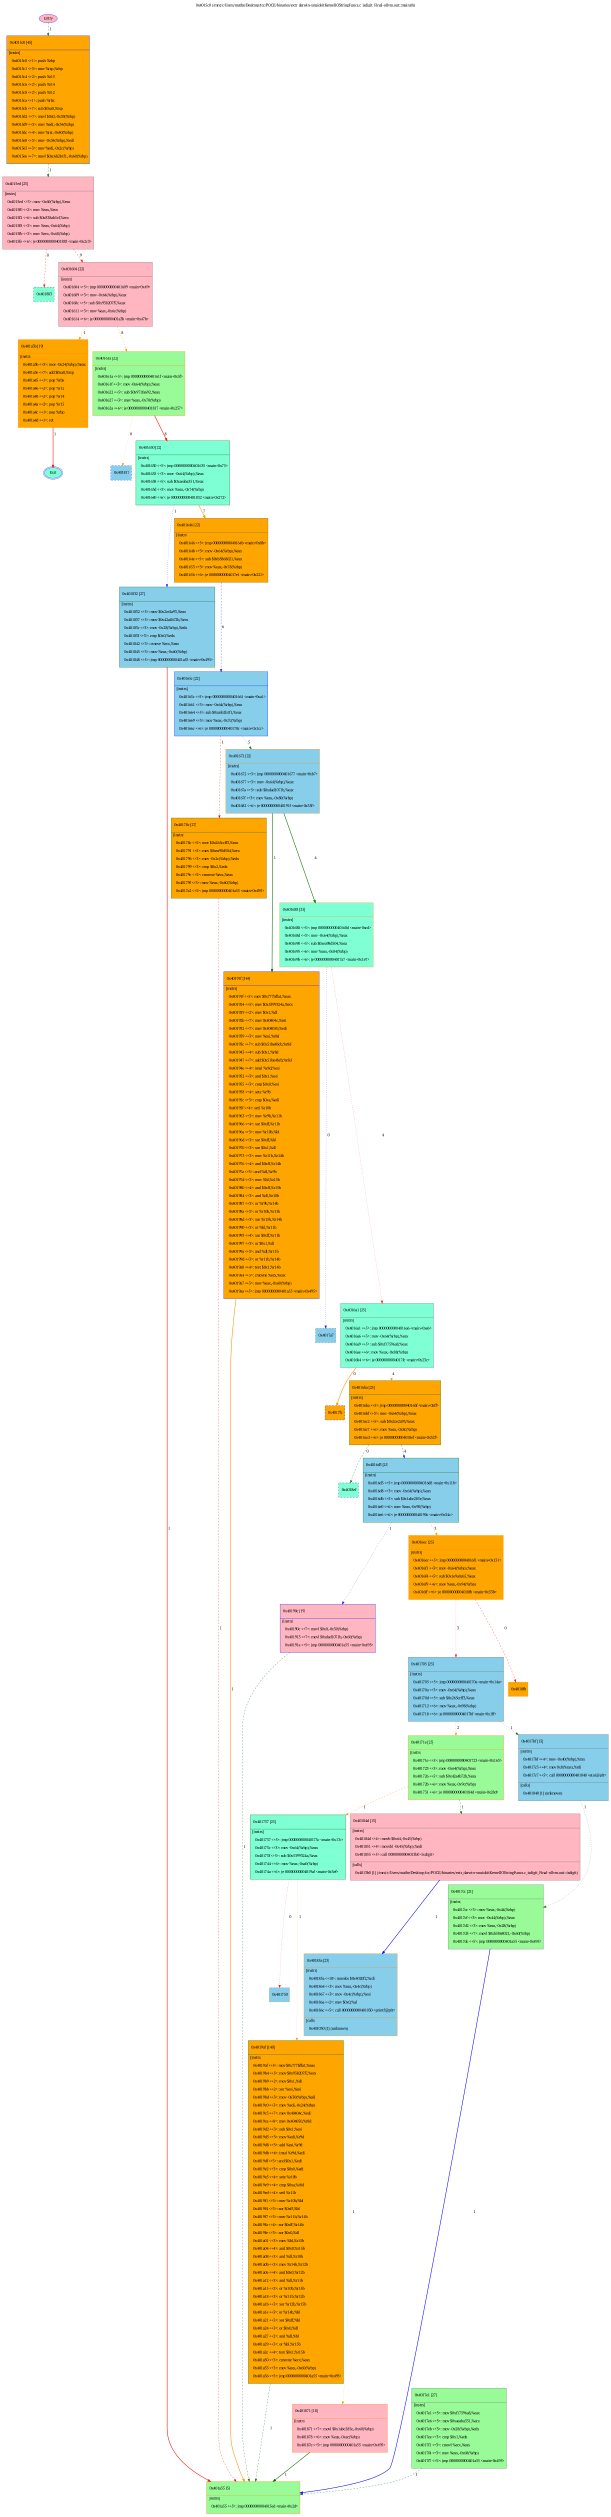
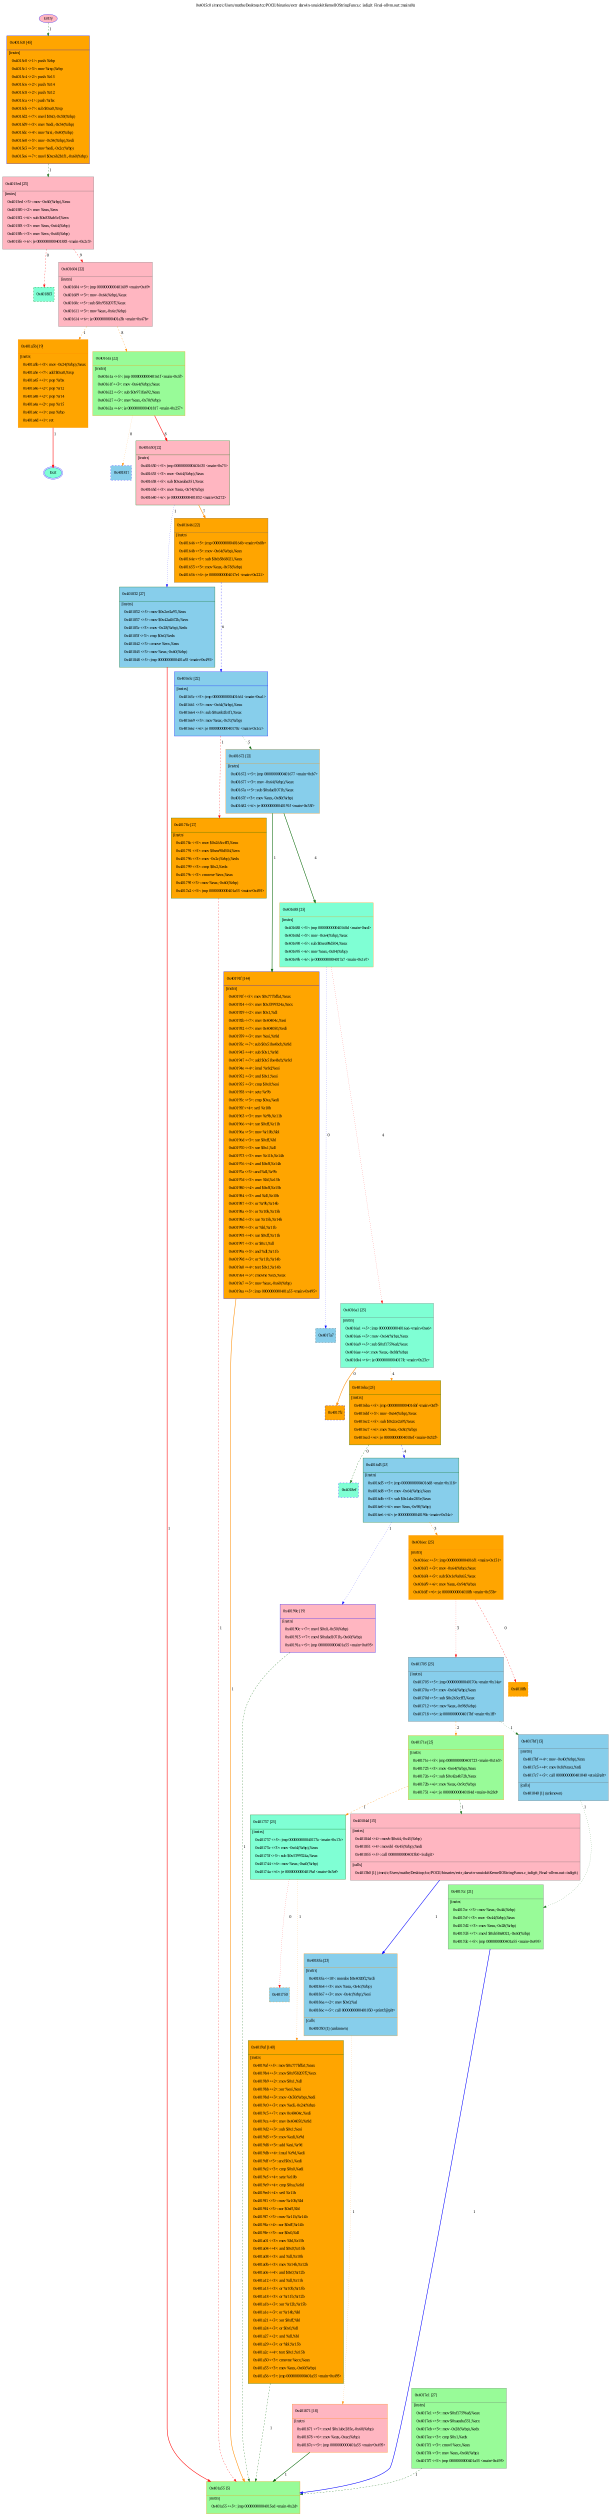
node "0x401630 [22]": fillcolor aquamarine -> lightpink
